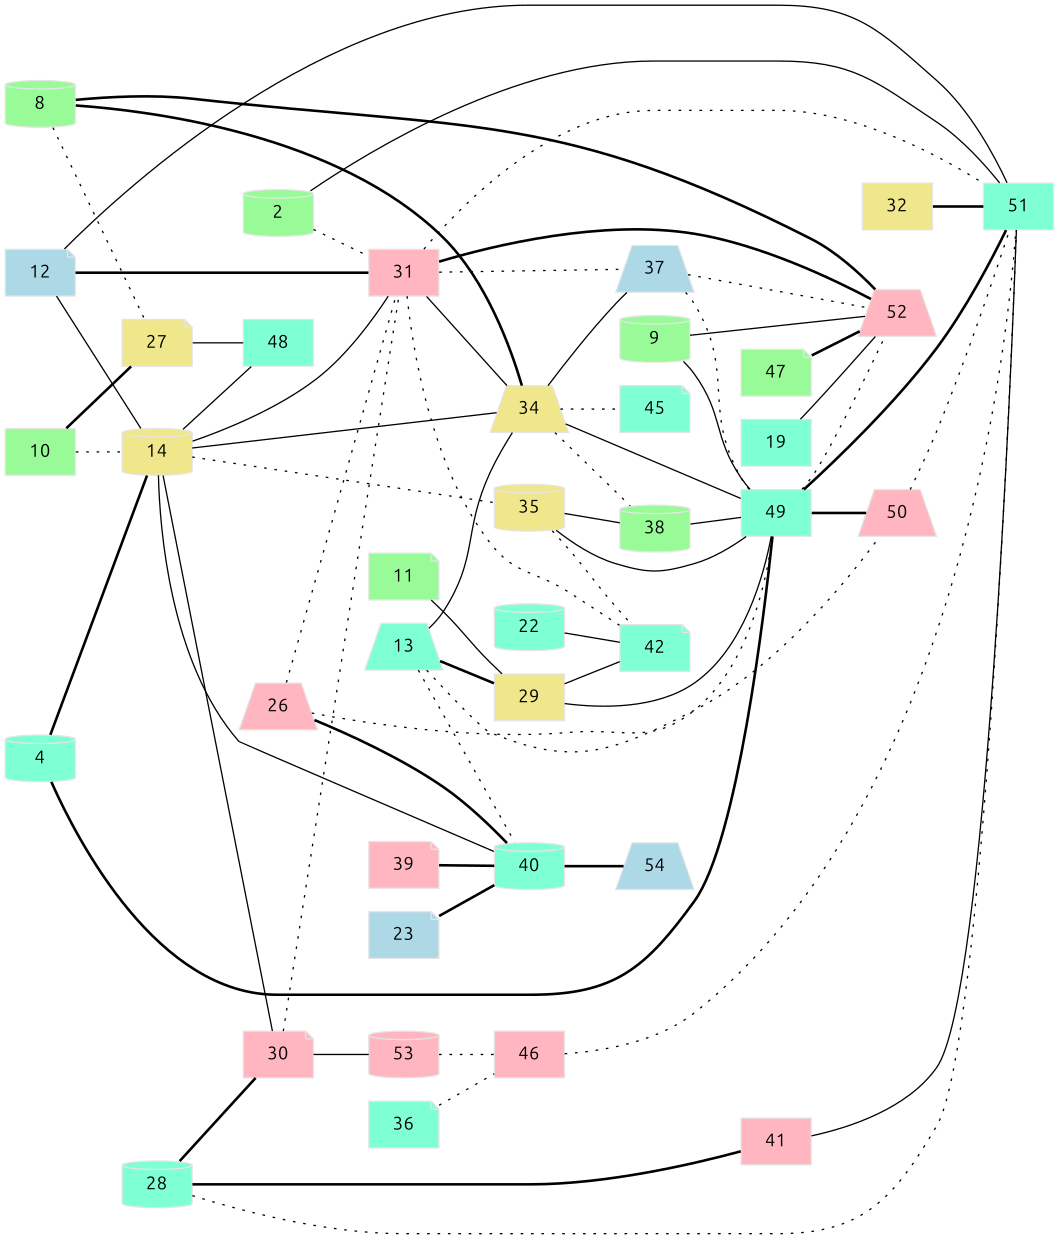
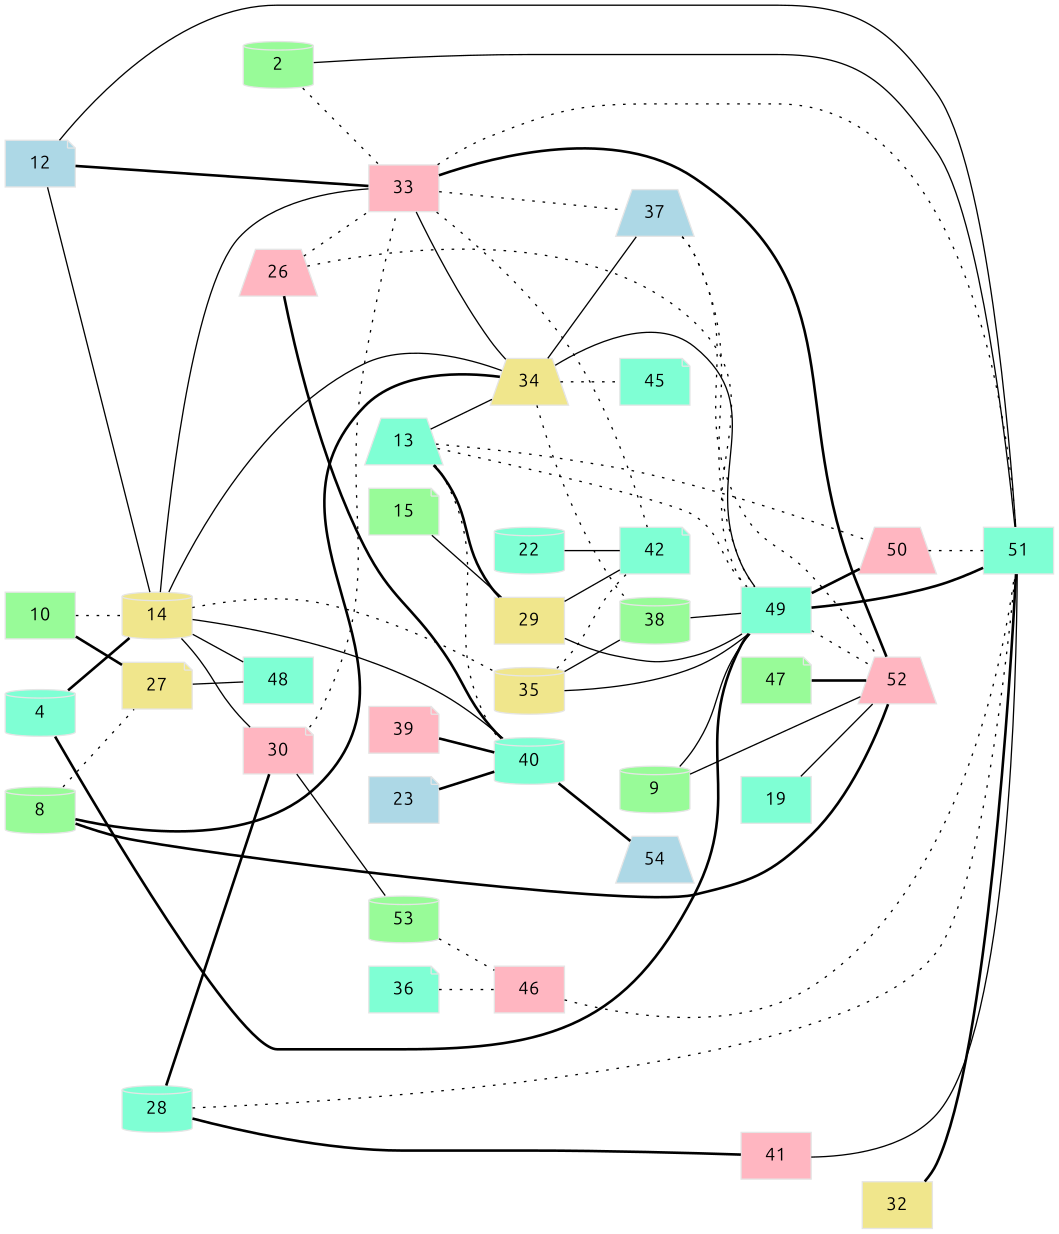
node "31": label "31" -> "33"
edge "13" -- "49": added
node "11": label "11" -> "15"
node "53": fillcolor lightpink -> palegreen
